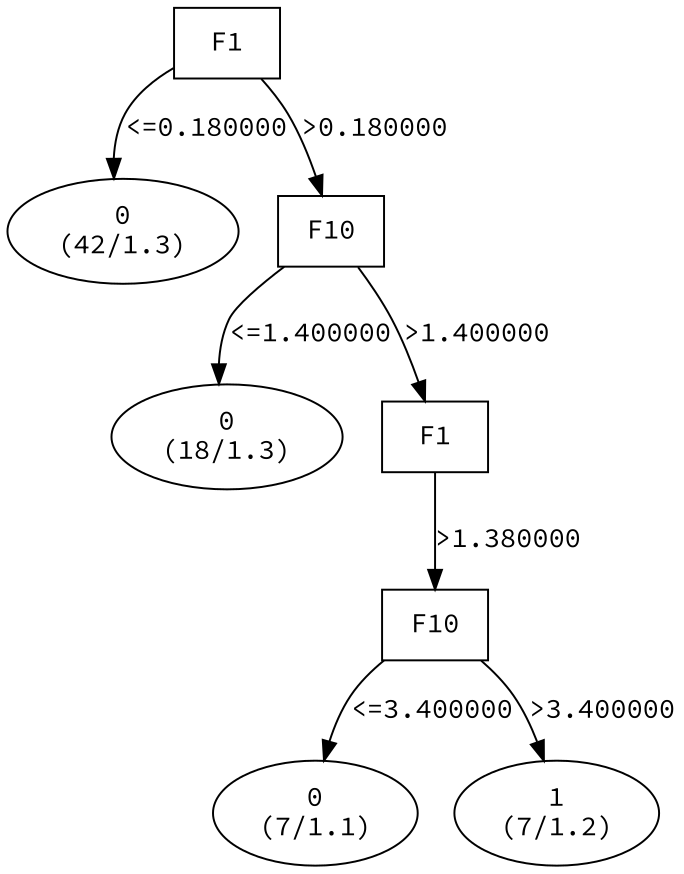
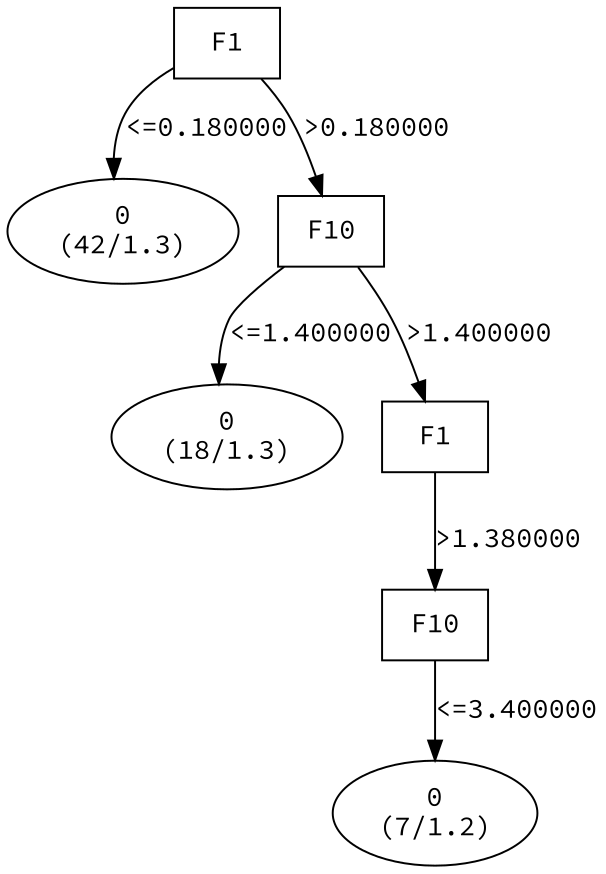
node "0 (7/1.1)": label "0 (7/1.1)" -> "0 (7/1.2)"
node "1 (7/1.2)": removed
